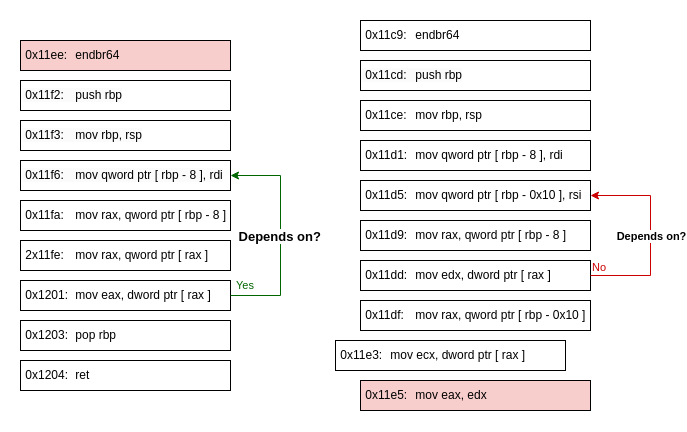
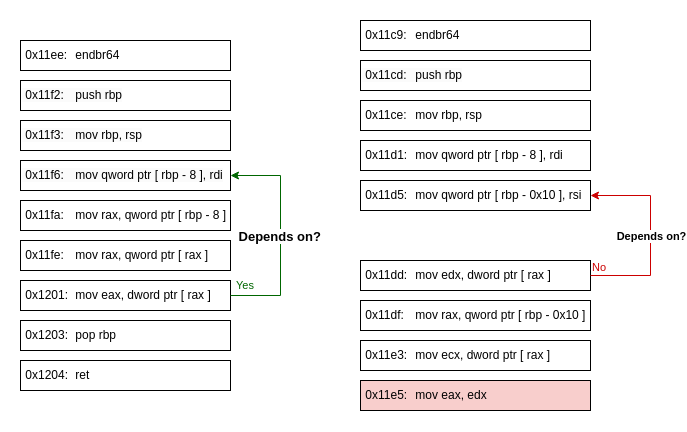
node "0x11ee: endbr64": fillcolor #f8cecc -> #ffffff
node "0x11d9: mov rax, qword ptr [ rbp - 8 ]": removed
node "2x11fe: mov rax, qword ptr [ rax ]": label "2x11fe: mov rax, qword ptr [ rax ]" -> "0x11fe: mov rax, qword ptr [ rax ]"
node "0x11e3: mov ecx, dword ptr [ rax ]": moved (451, 356) -> (476, 356)
